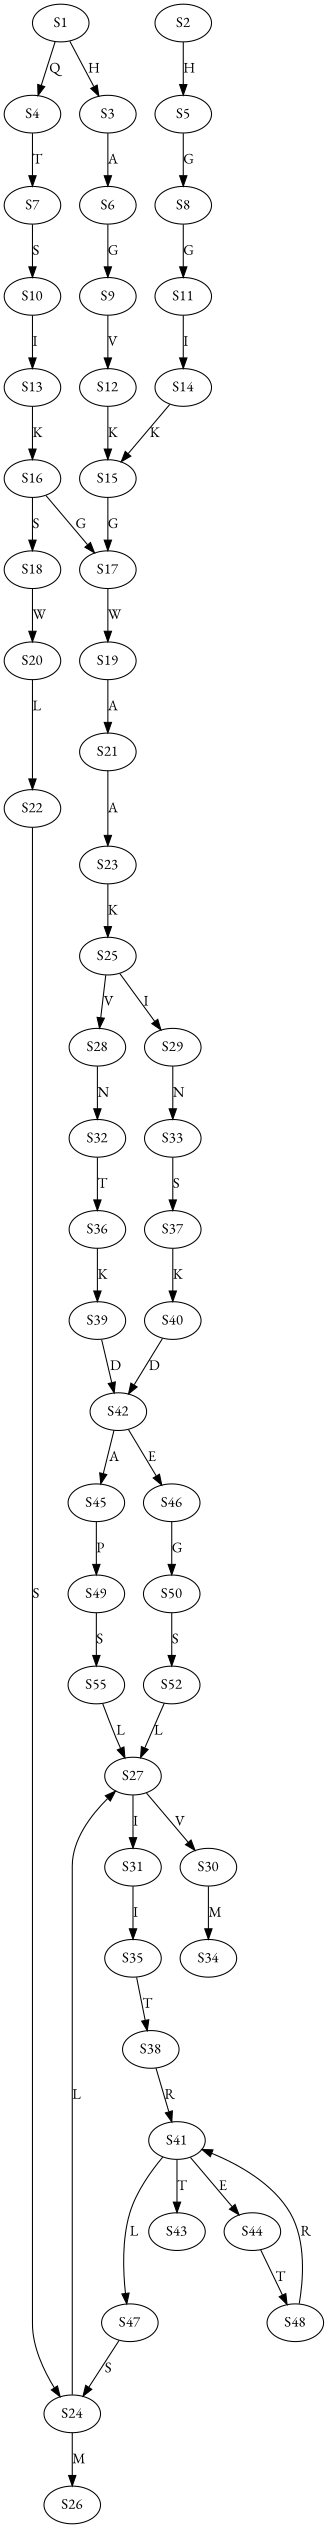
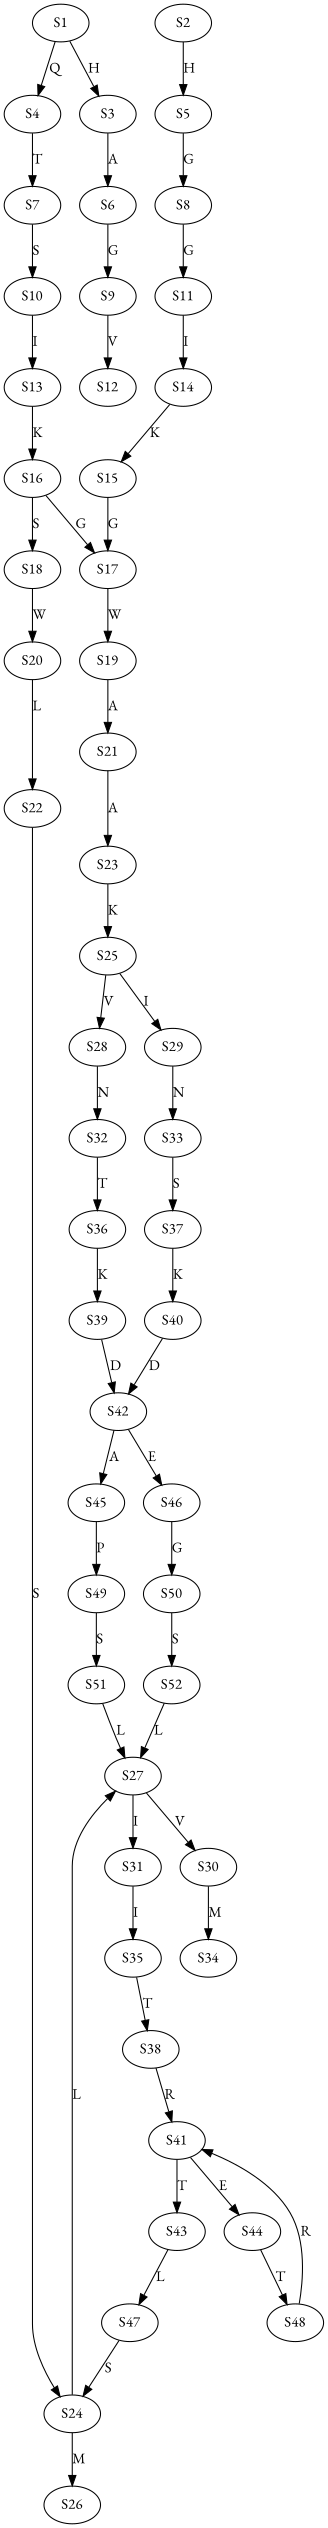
edge "S12" -> "S15": removed, label "K"
node "S55": label "S55" -> "S51"
edge "S41" -> "S47": now "S43" -> "S47"
